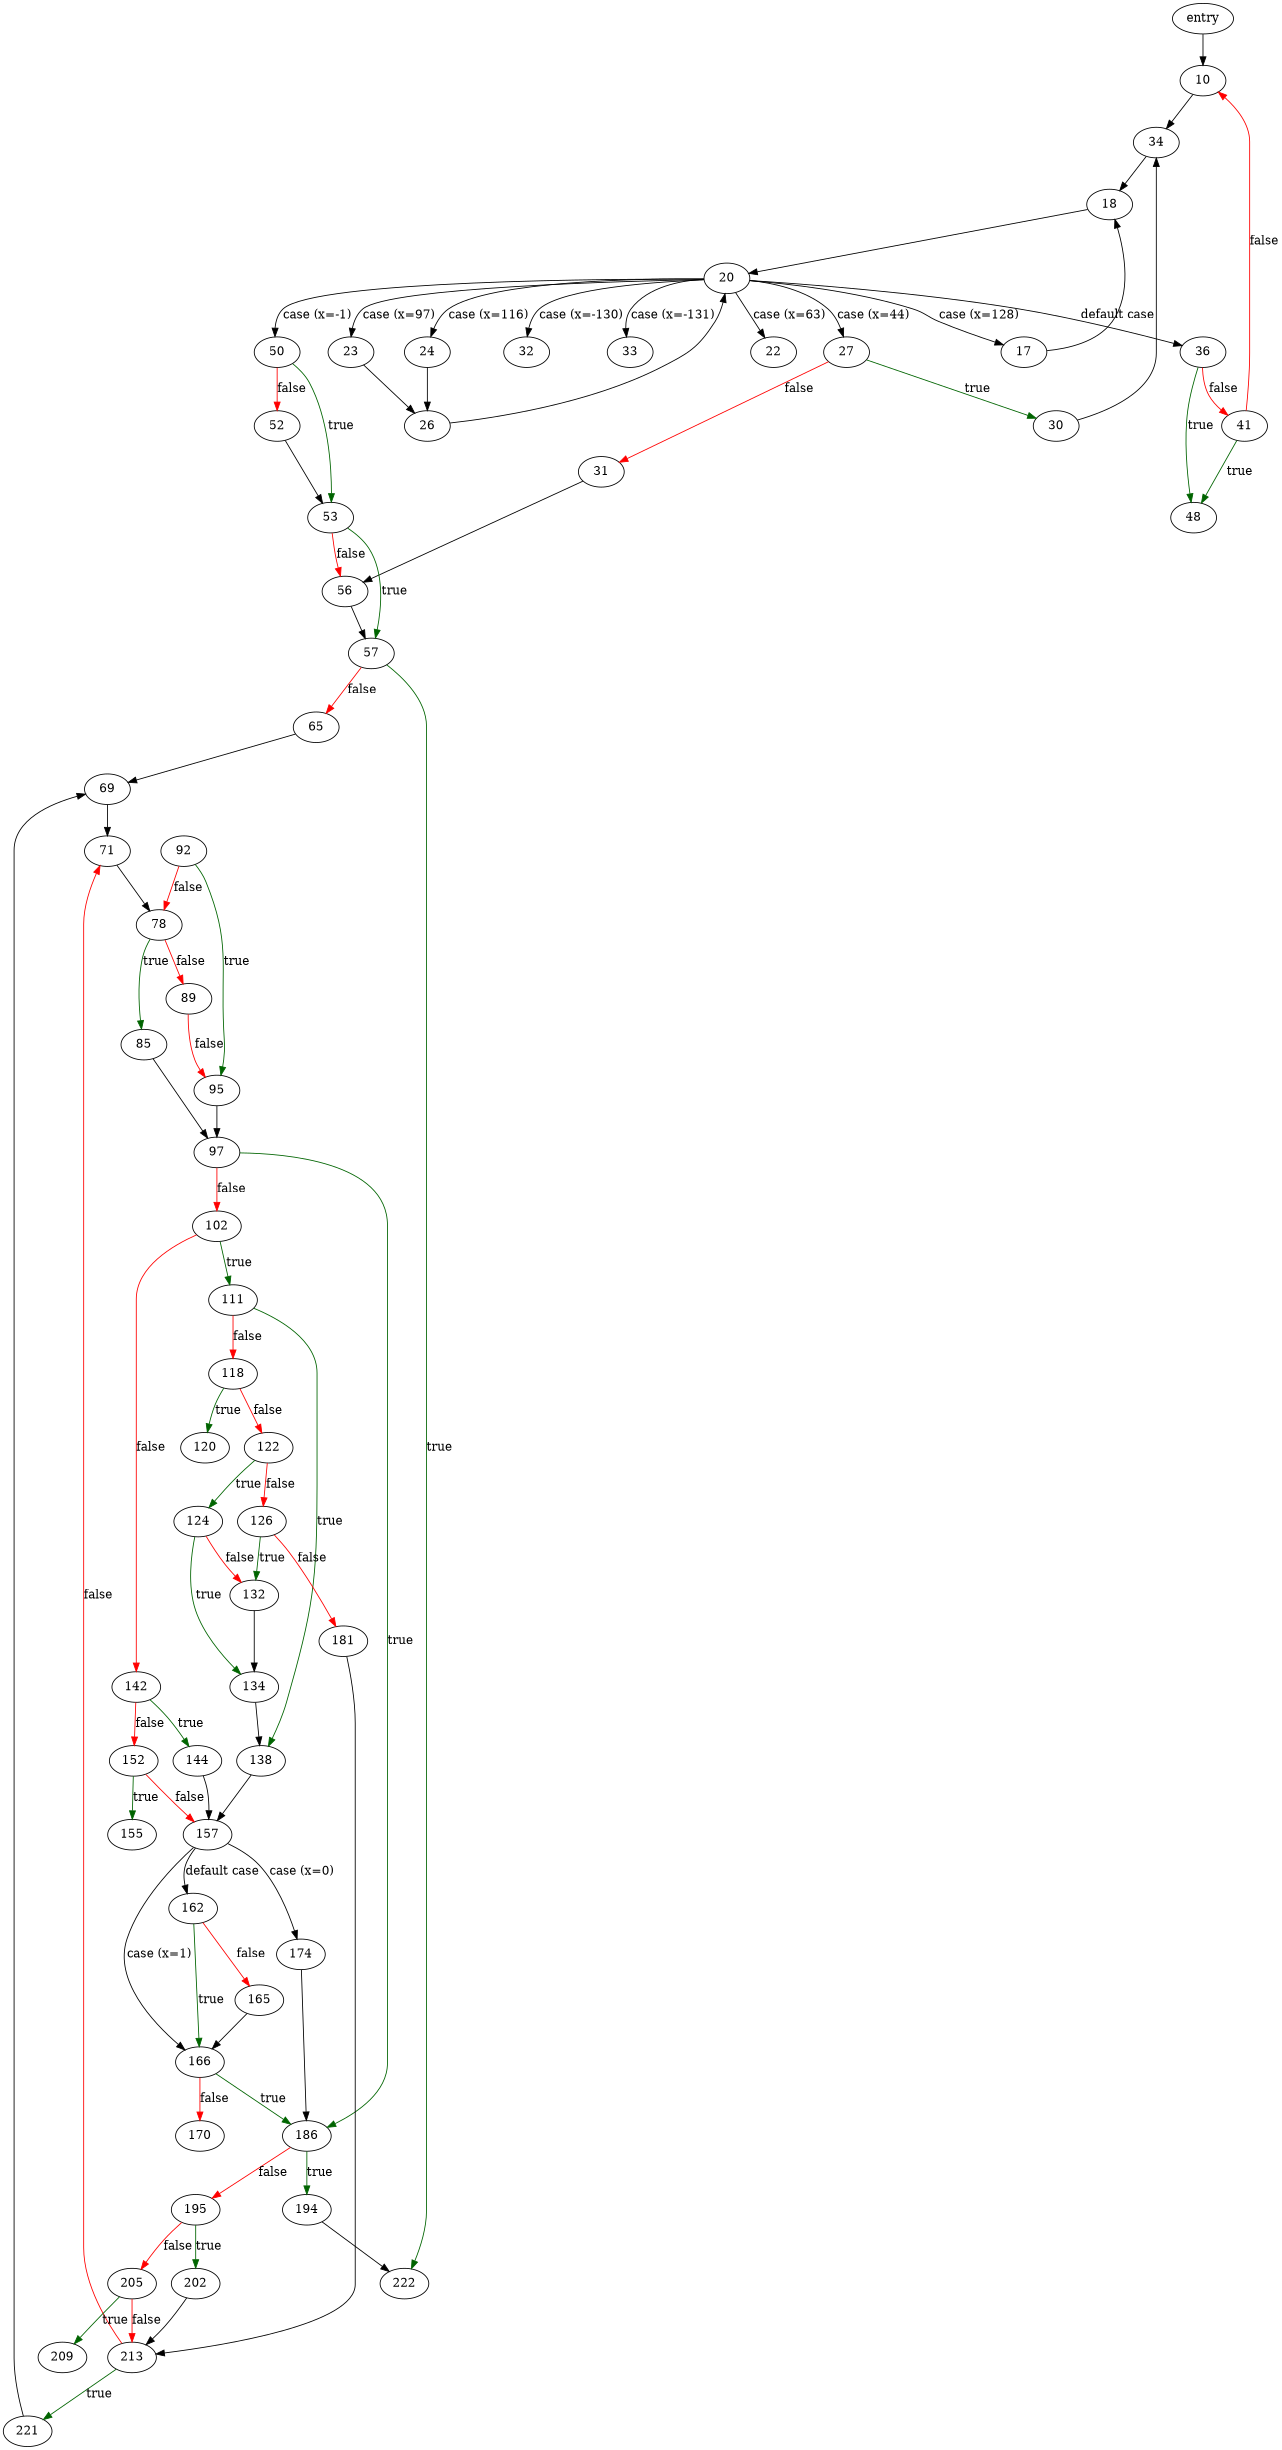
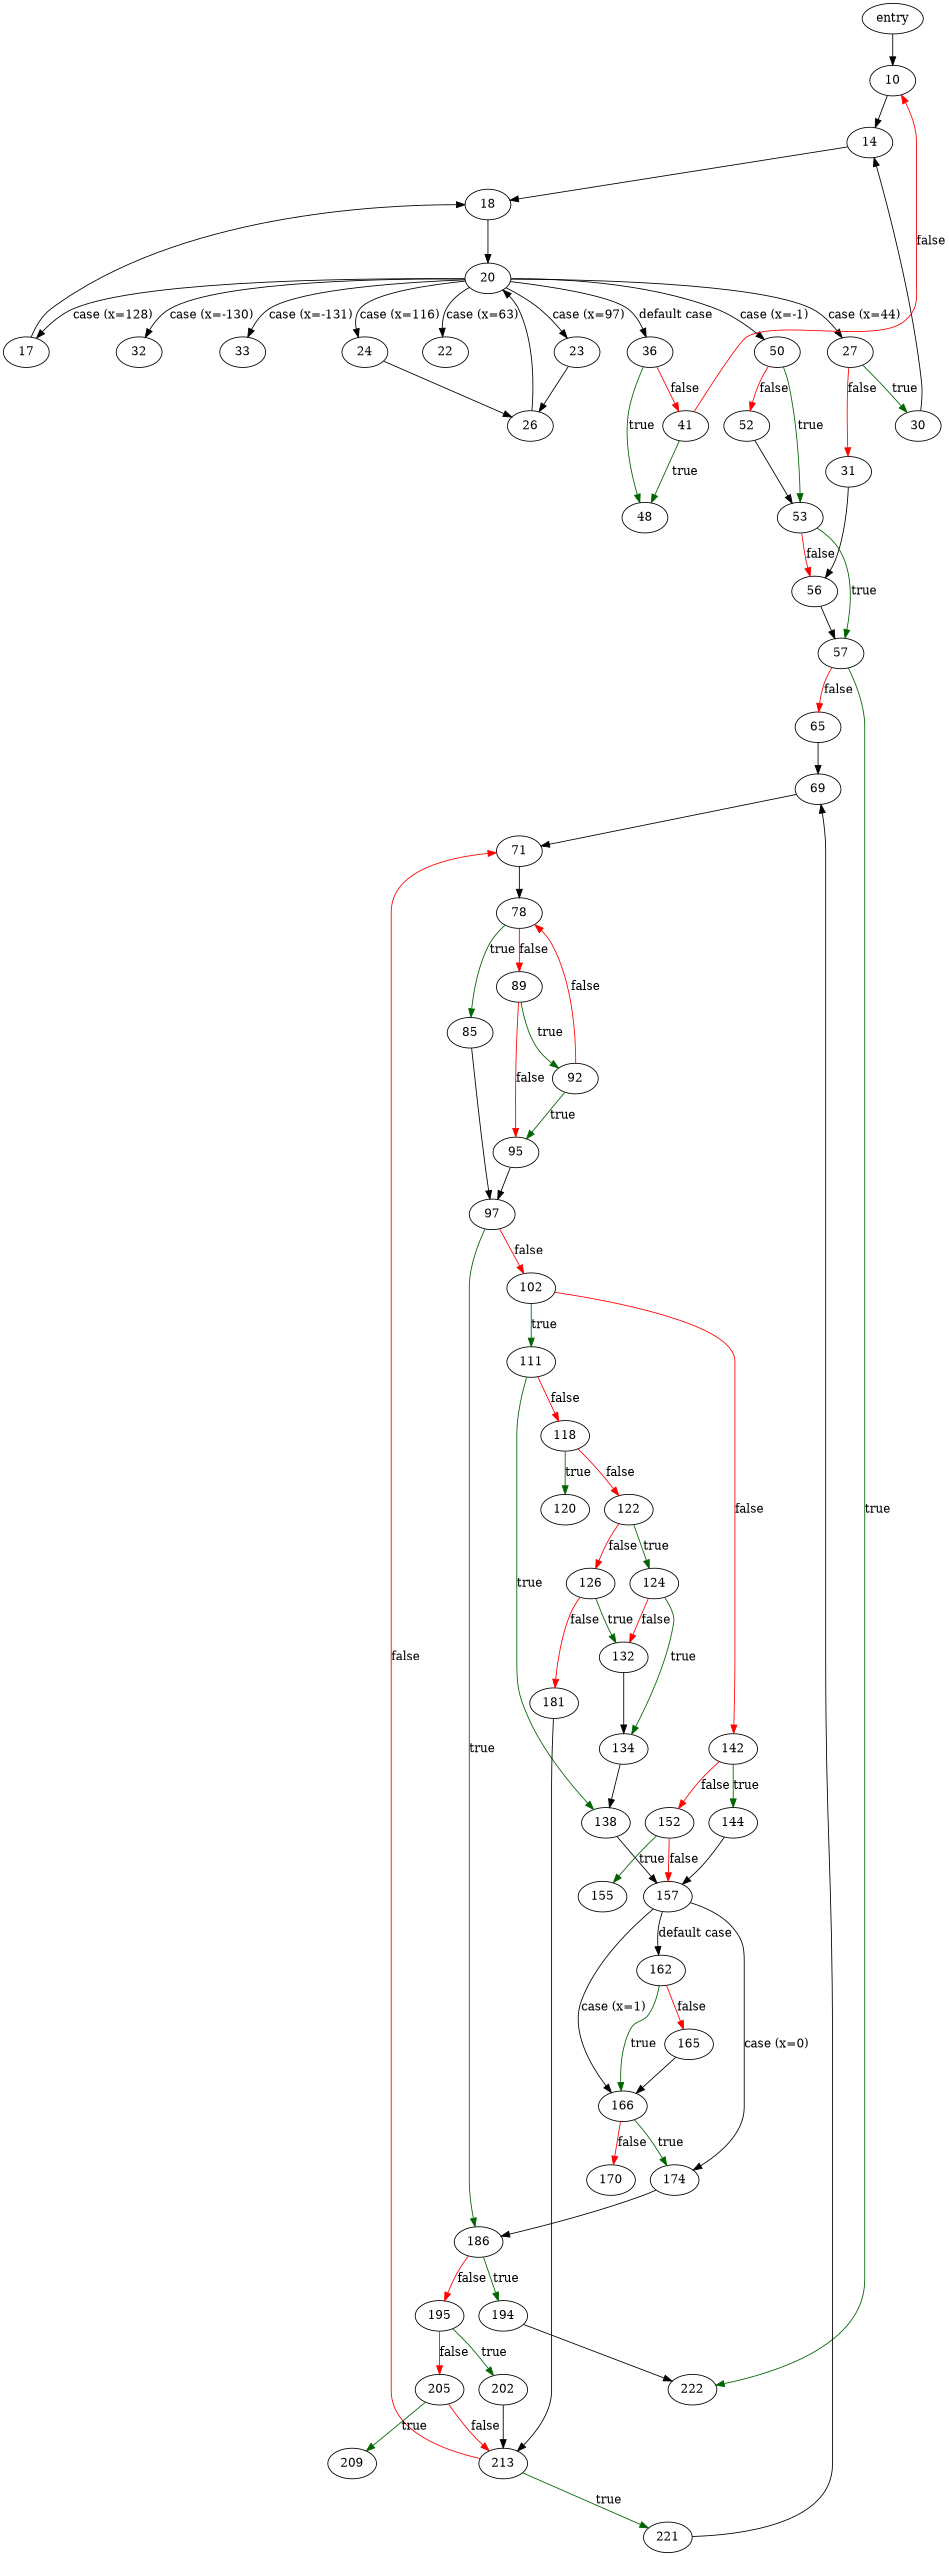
node "34": label "34" -> "14"
edge "89" -> "92": added, label "true"
edge "166" -> "186": now "166" -> "174"
